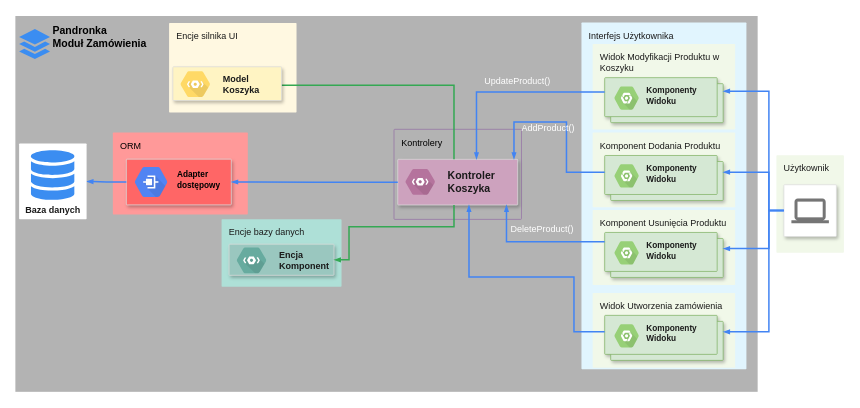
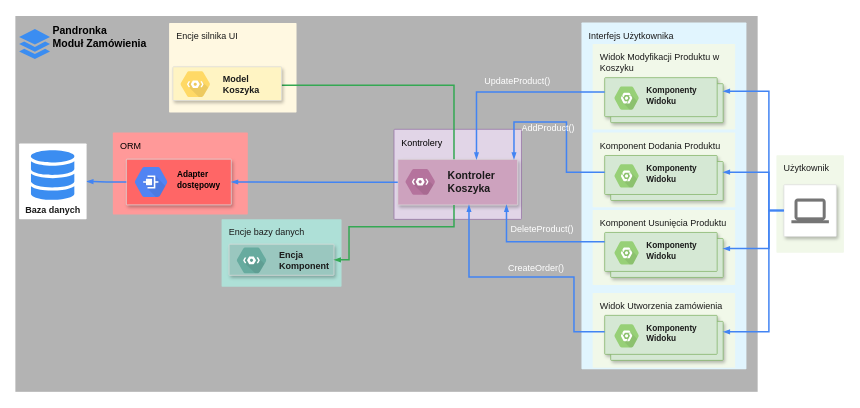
node "Kontrolery": fillcolor #b3b3b3 -> #e1d5e7
node "CreateOrder()": added
